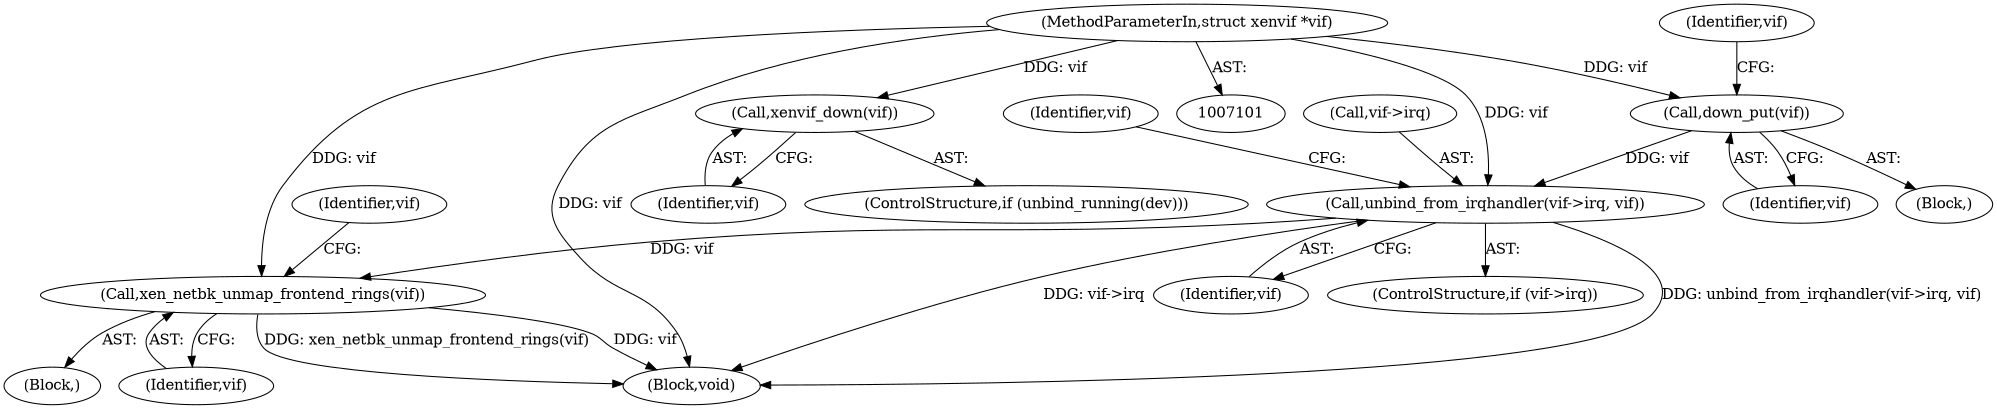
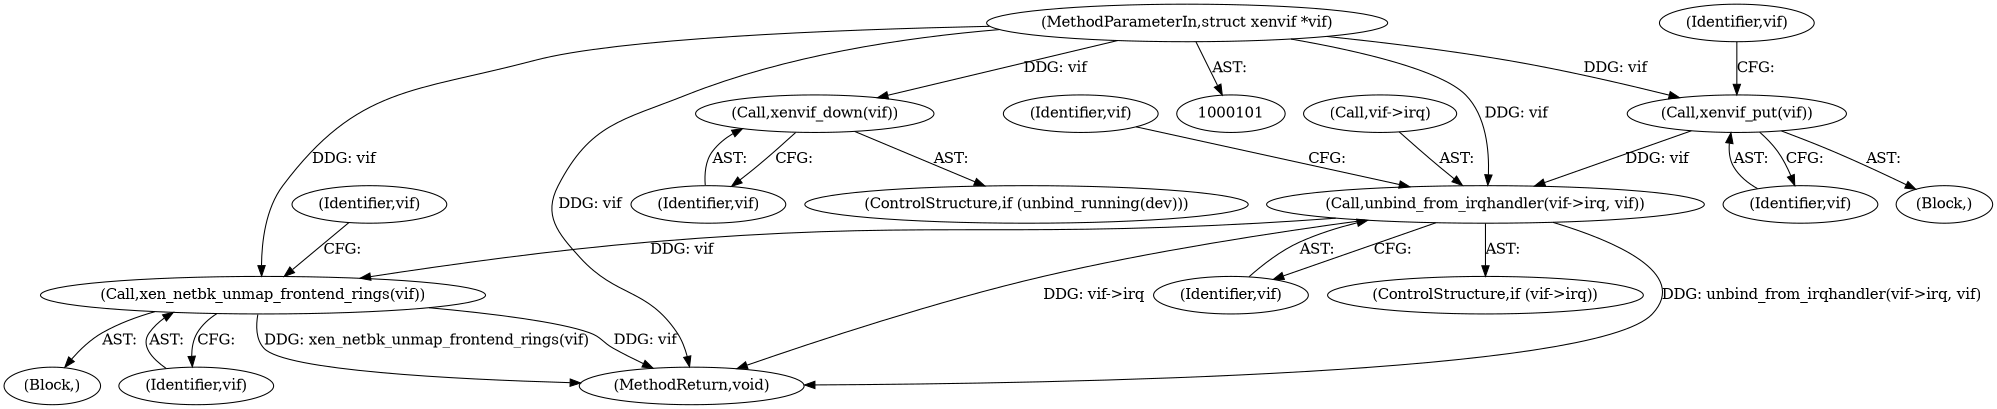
node "1007101": label "1007101" -> "1000101"
node "(Call,down_put(vif))": label "(Call,down_put(vif))" -> "(Call,xenvif_put(vif))"
node "(Block,void)": label "(Block,void)" -> "(MethodReturn,void)"
